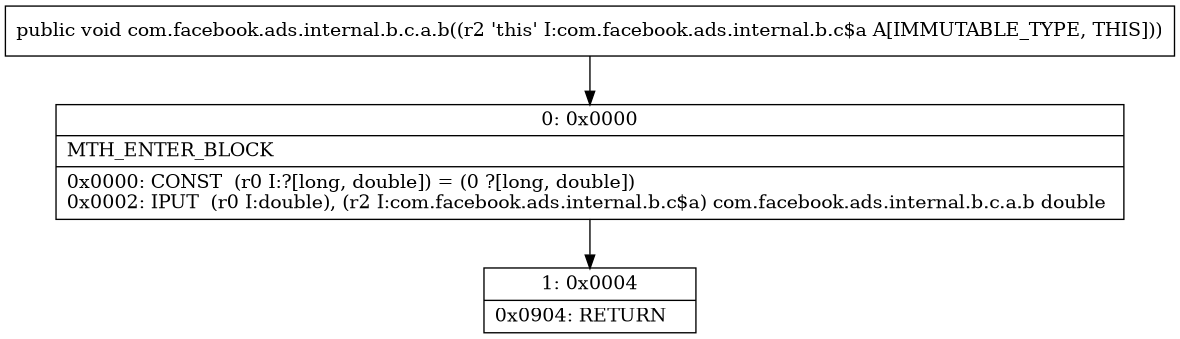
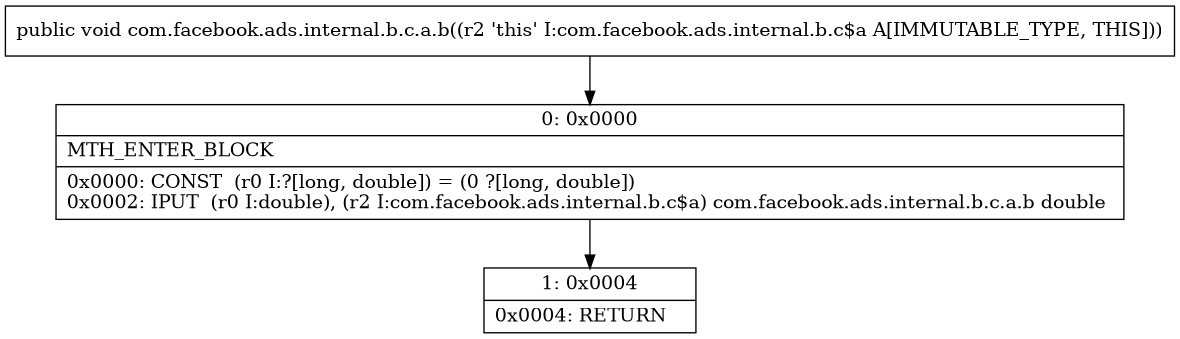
node "1: 0x0004": text "0x0904: RETURN" -> "0x0004: RETURN"
